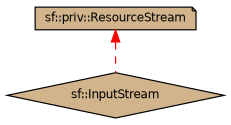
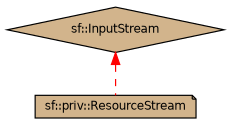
edge "sf::InputStream" -> "sf::priv::ResourceStream": reversed
